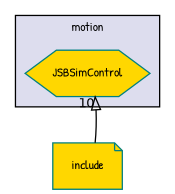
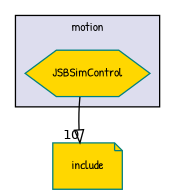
edge "include" -> "JSBSimControl": reversed
